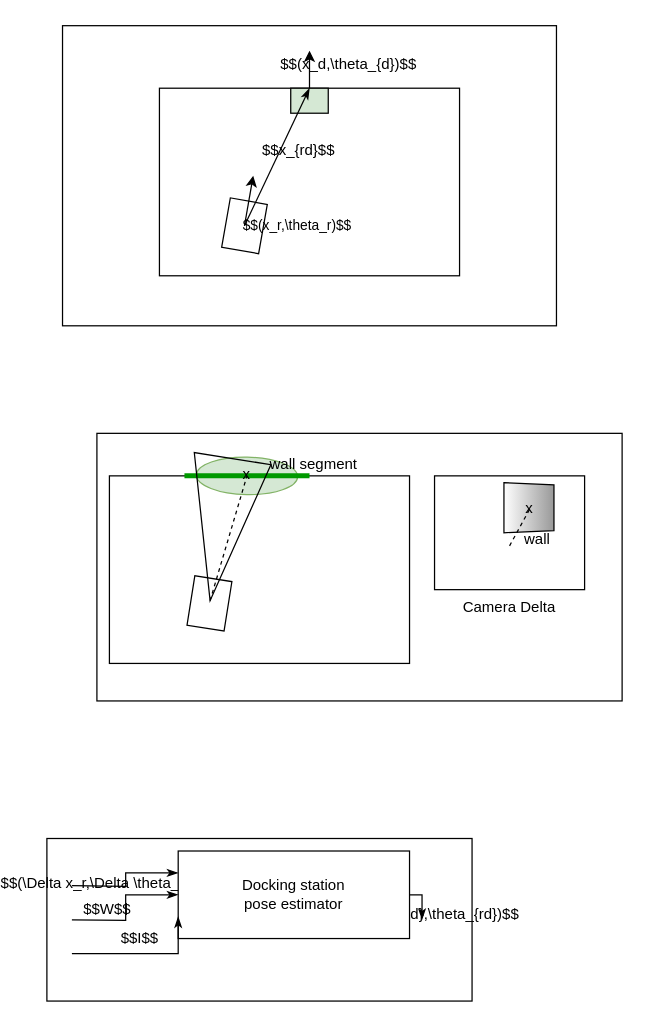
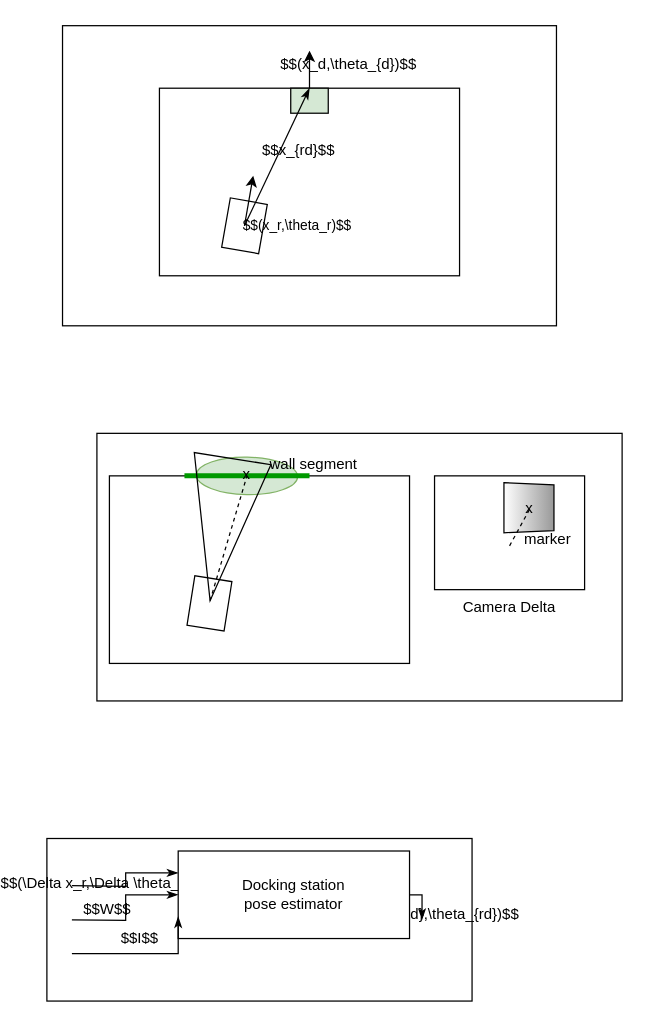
node "wall": label "wall" -> "marker"
